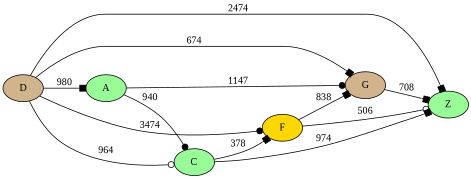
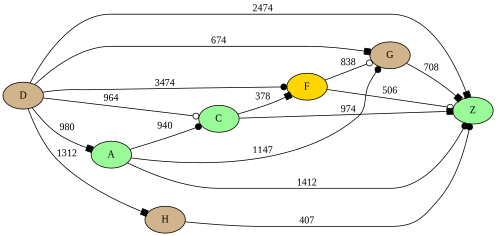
edge "F" -> "G": arrowhead box -> odot
edge "A" -> "Z": added, label "1412"
node "H": added
